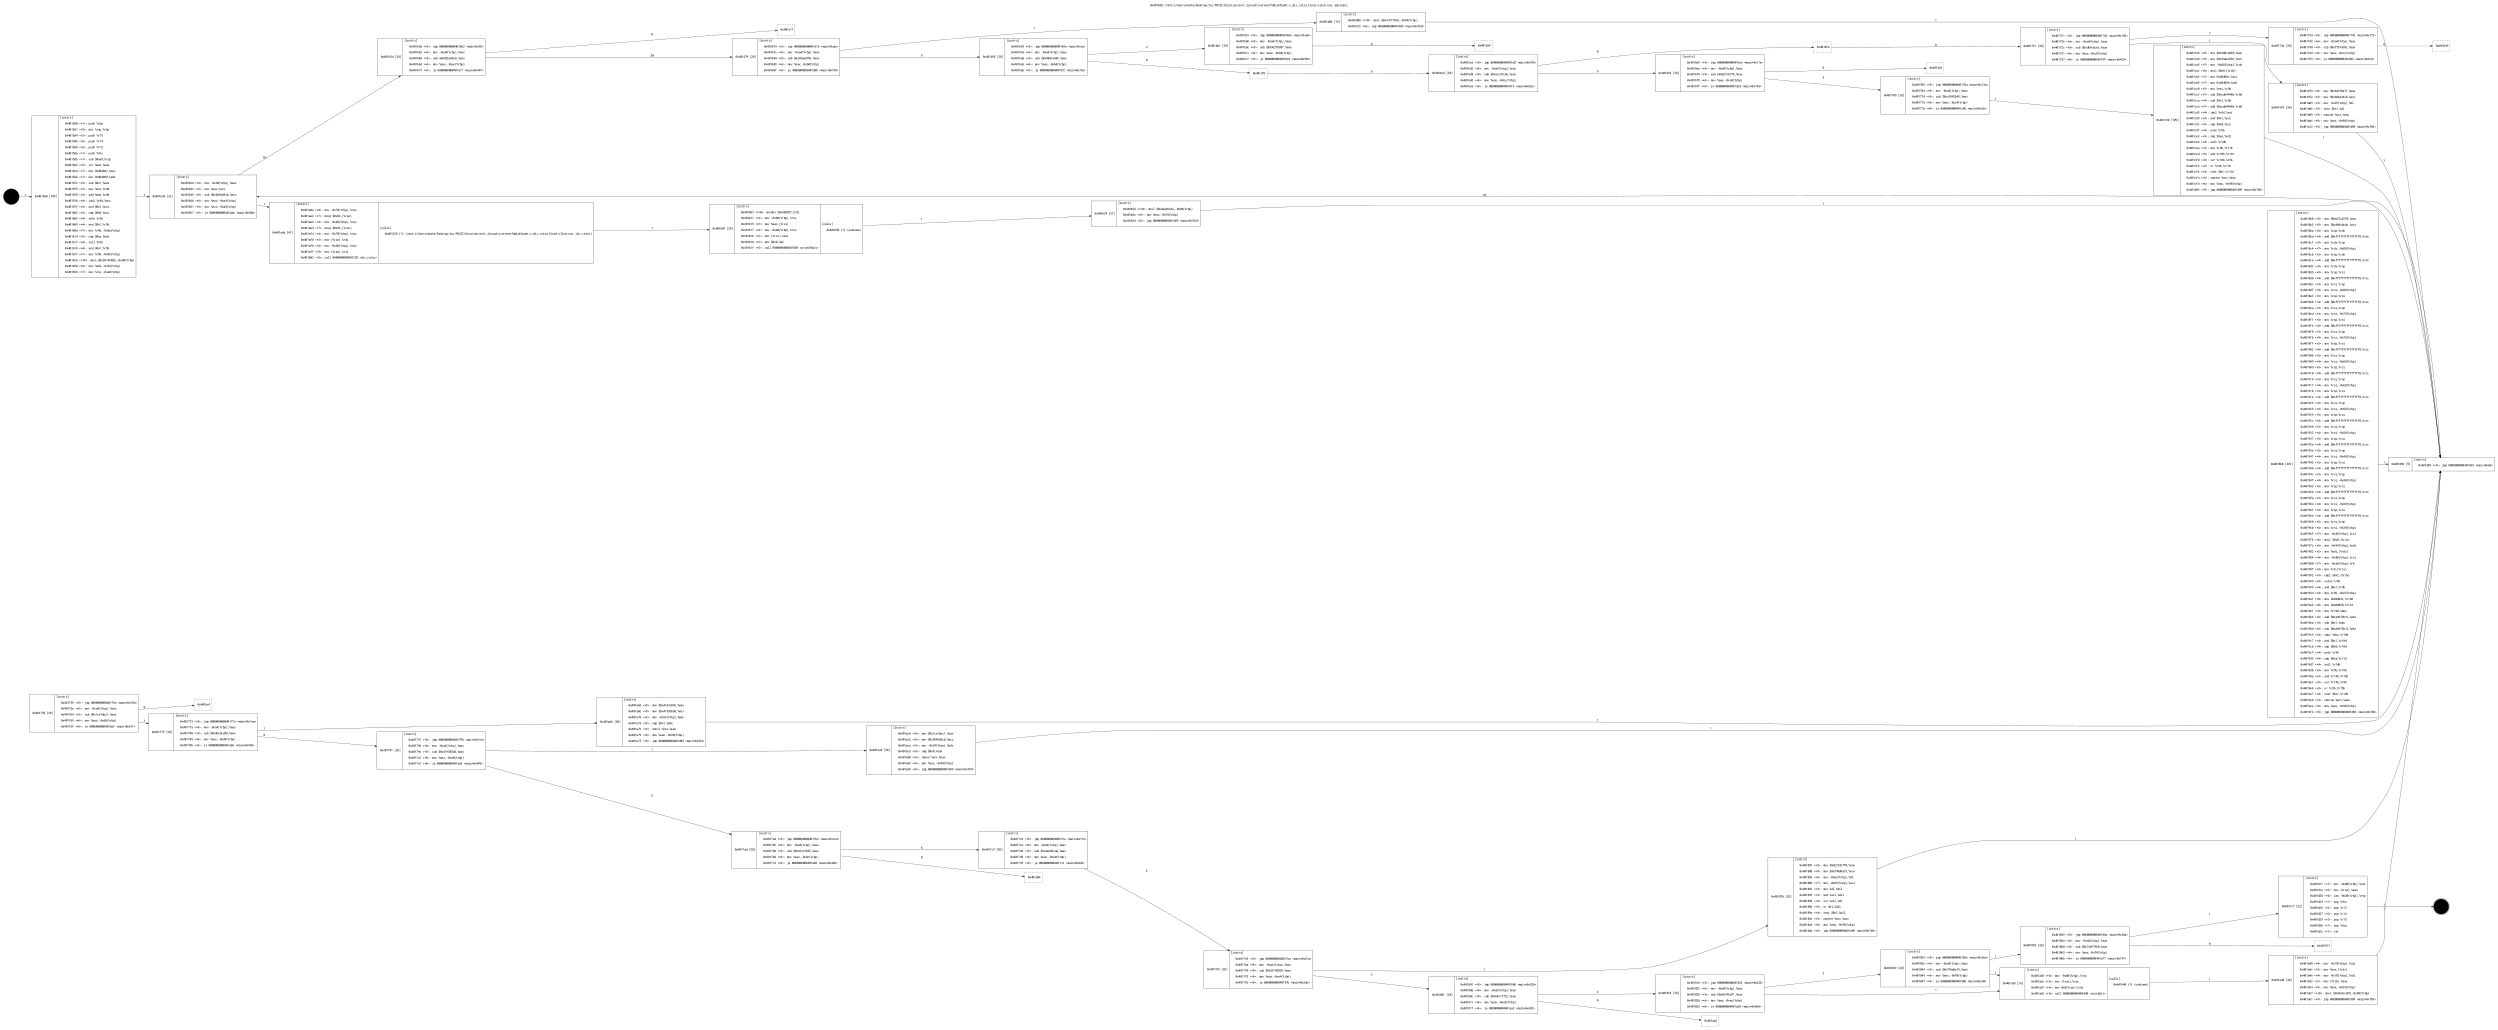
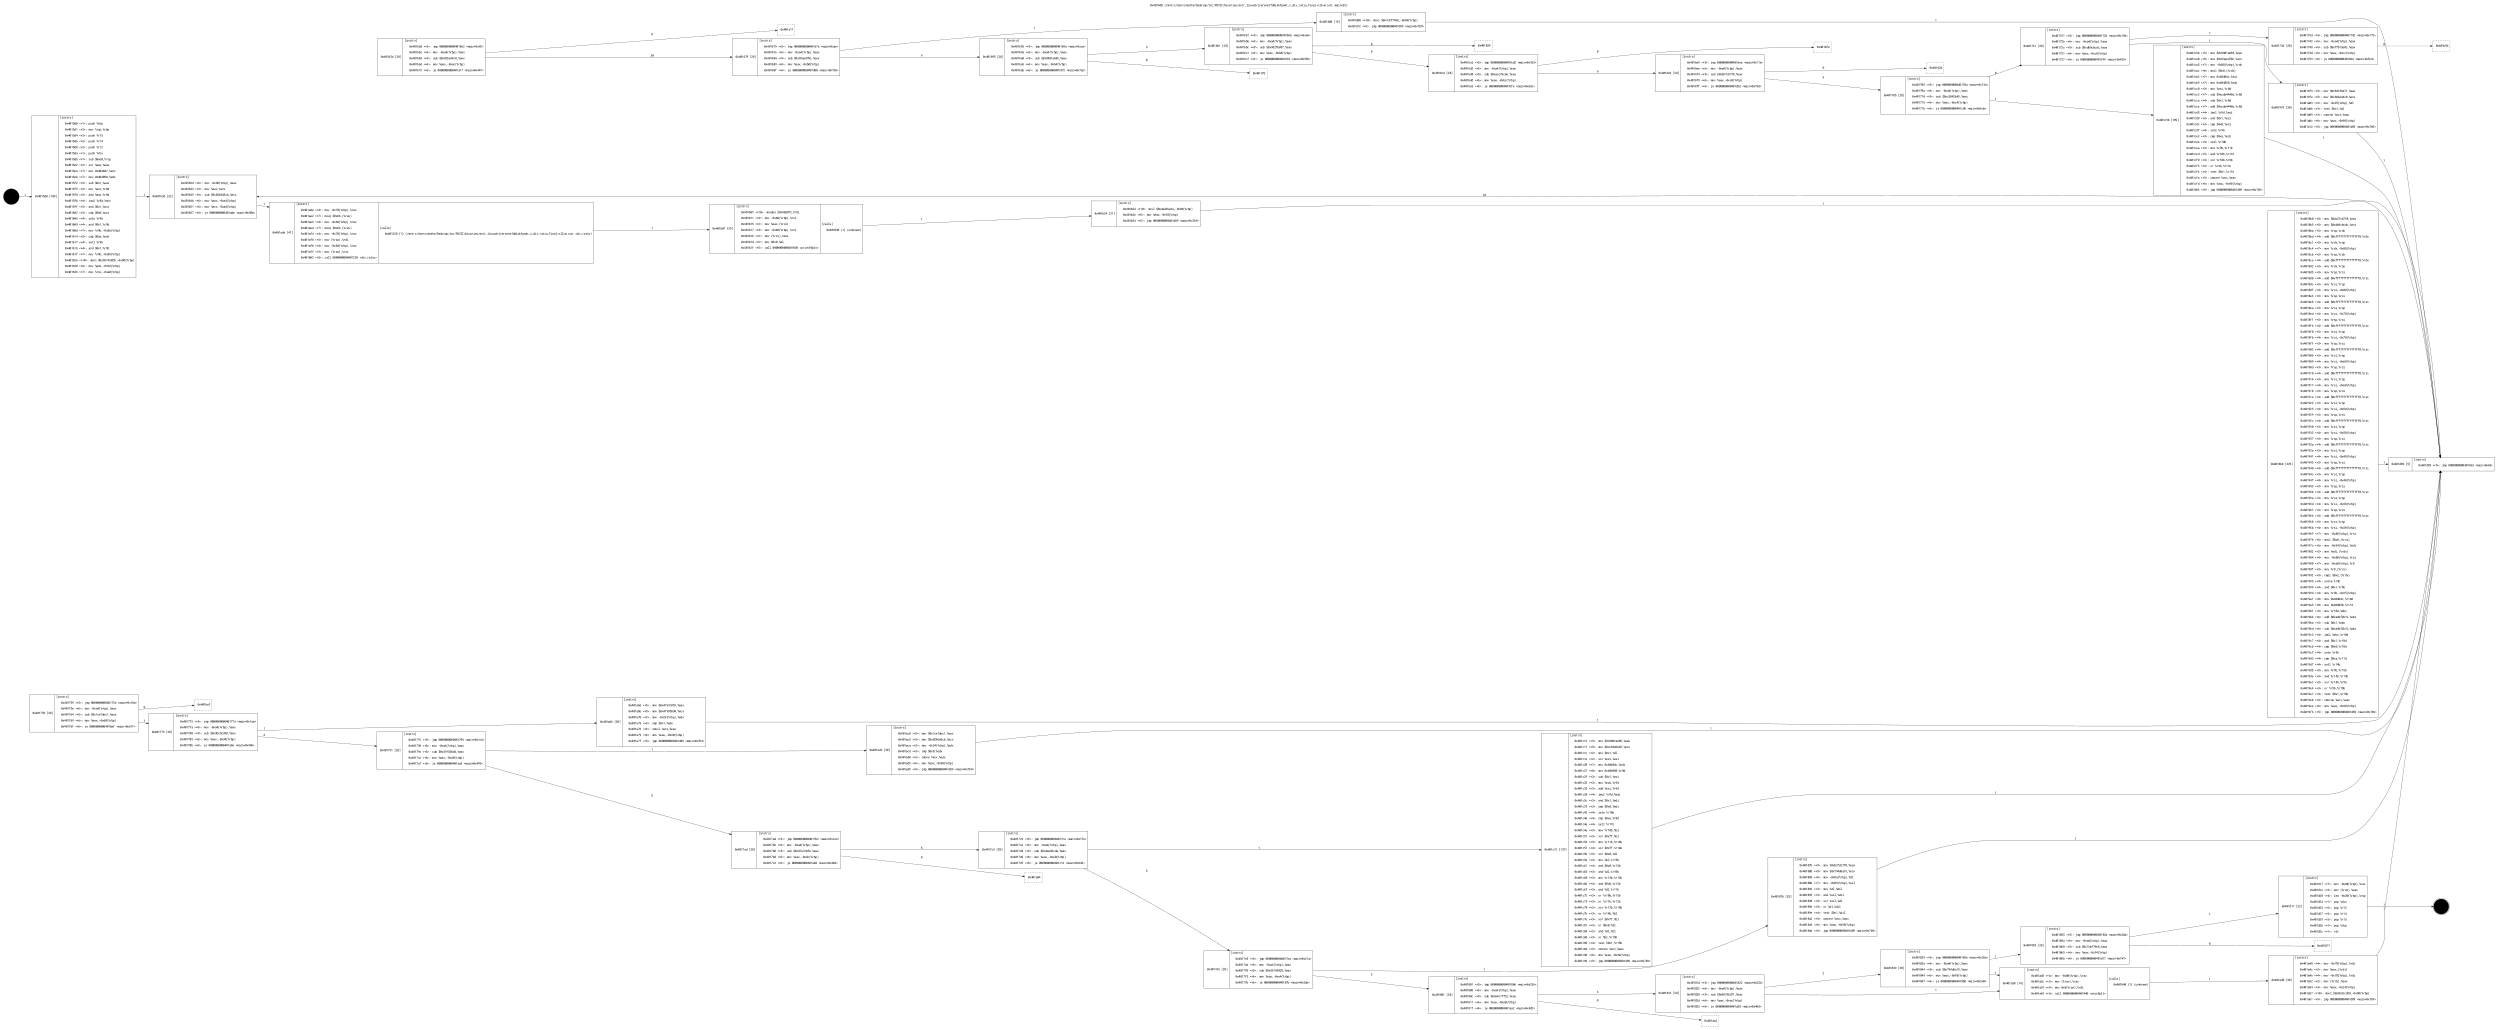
edge "0x401bfe" -> "0x401721 [28]": now "0x401705 [28]" -> "0x401721 [28]"
edge "0x401d72" -> "0x4016cd [28]": now "0x4016b1 [28]" -> "0x4016cd [28]"
edge "0x40163d [32]" -> "0x40165d [28]": removed, label "10"
node "0x401c12 [137]": added
